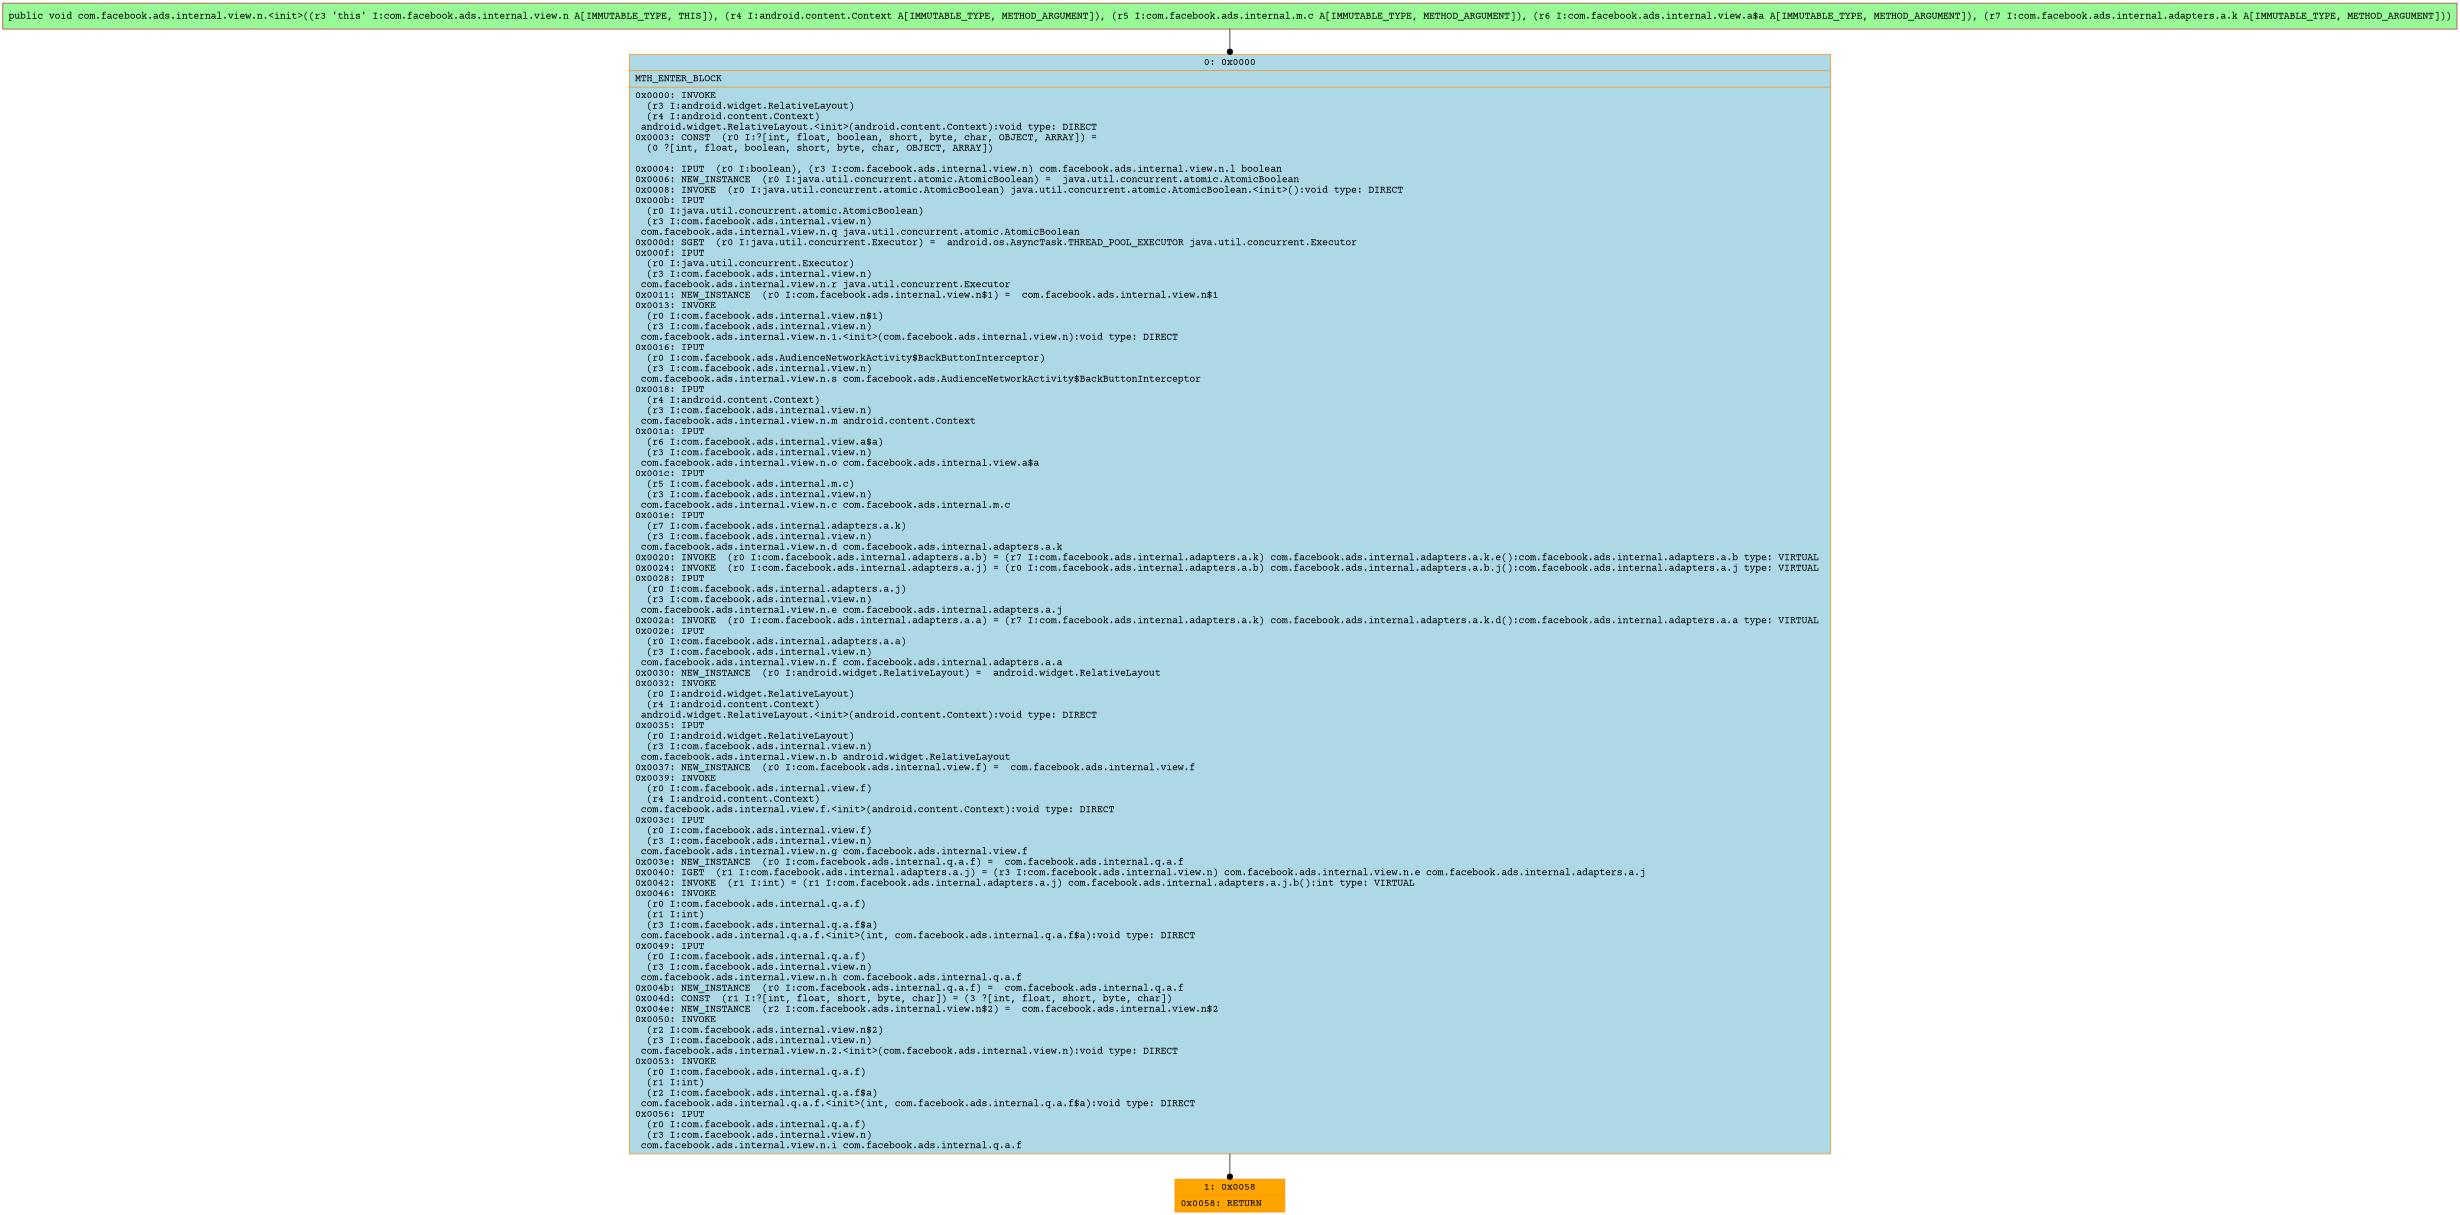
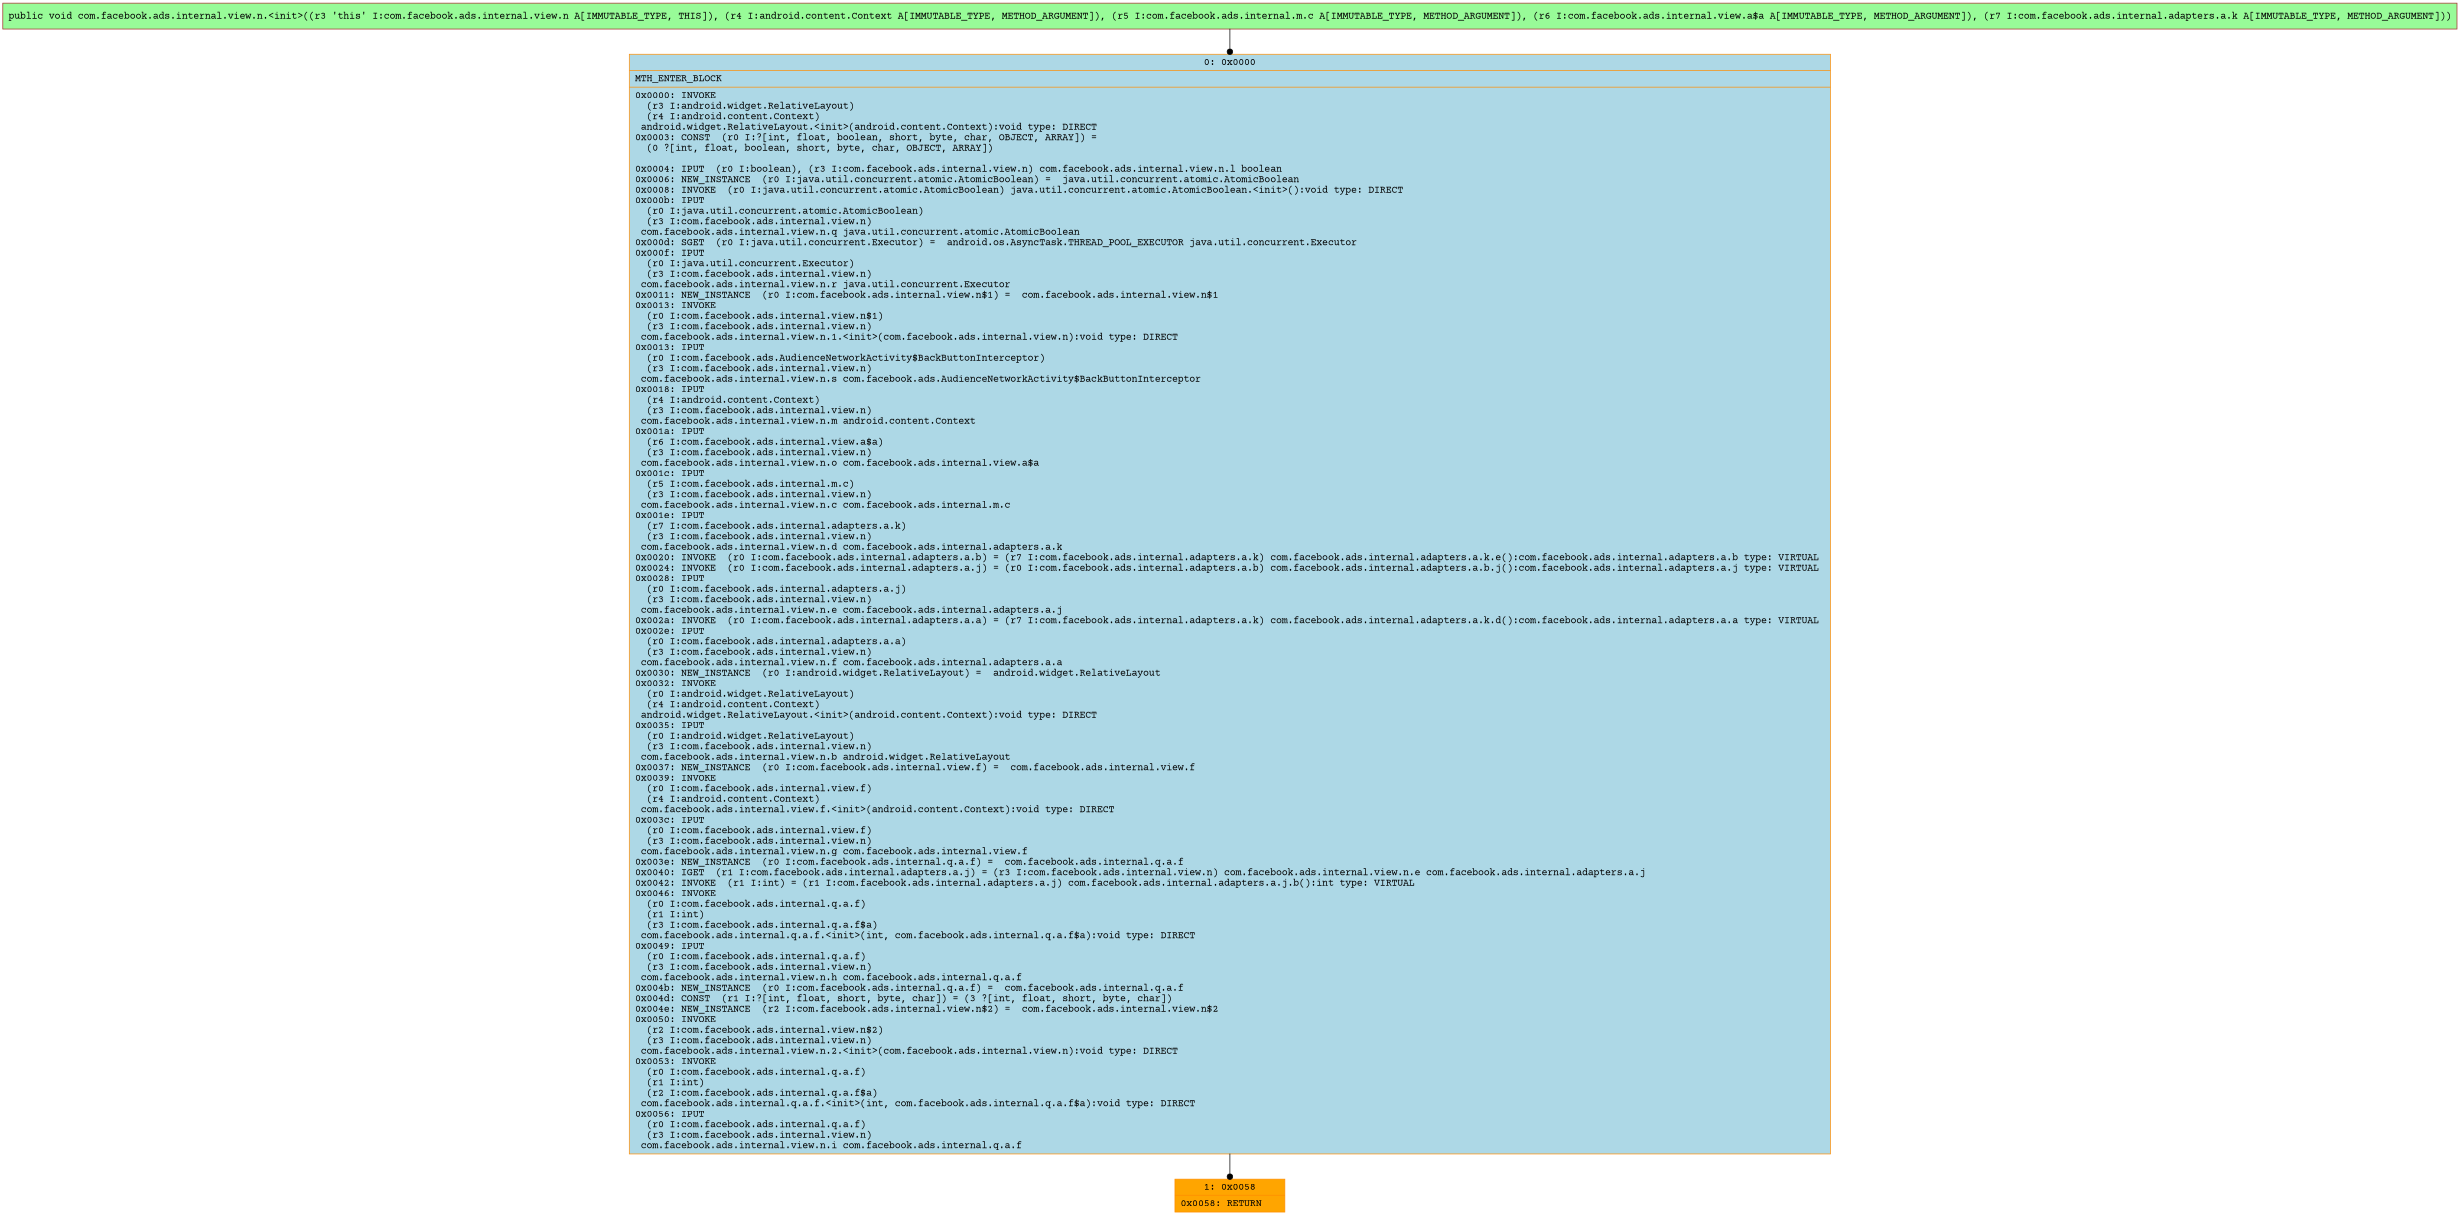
node "0: 0x0000": text "0x0016: IPUT" -> "0x0013: IPUT"
